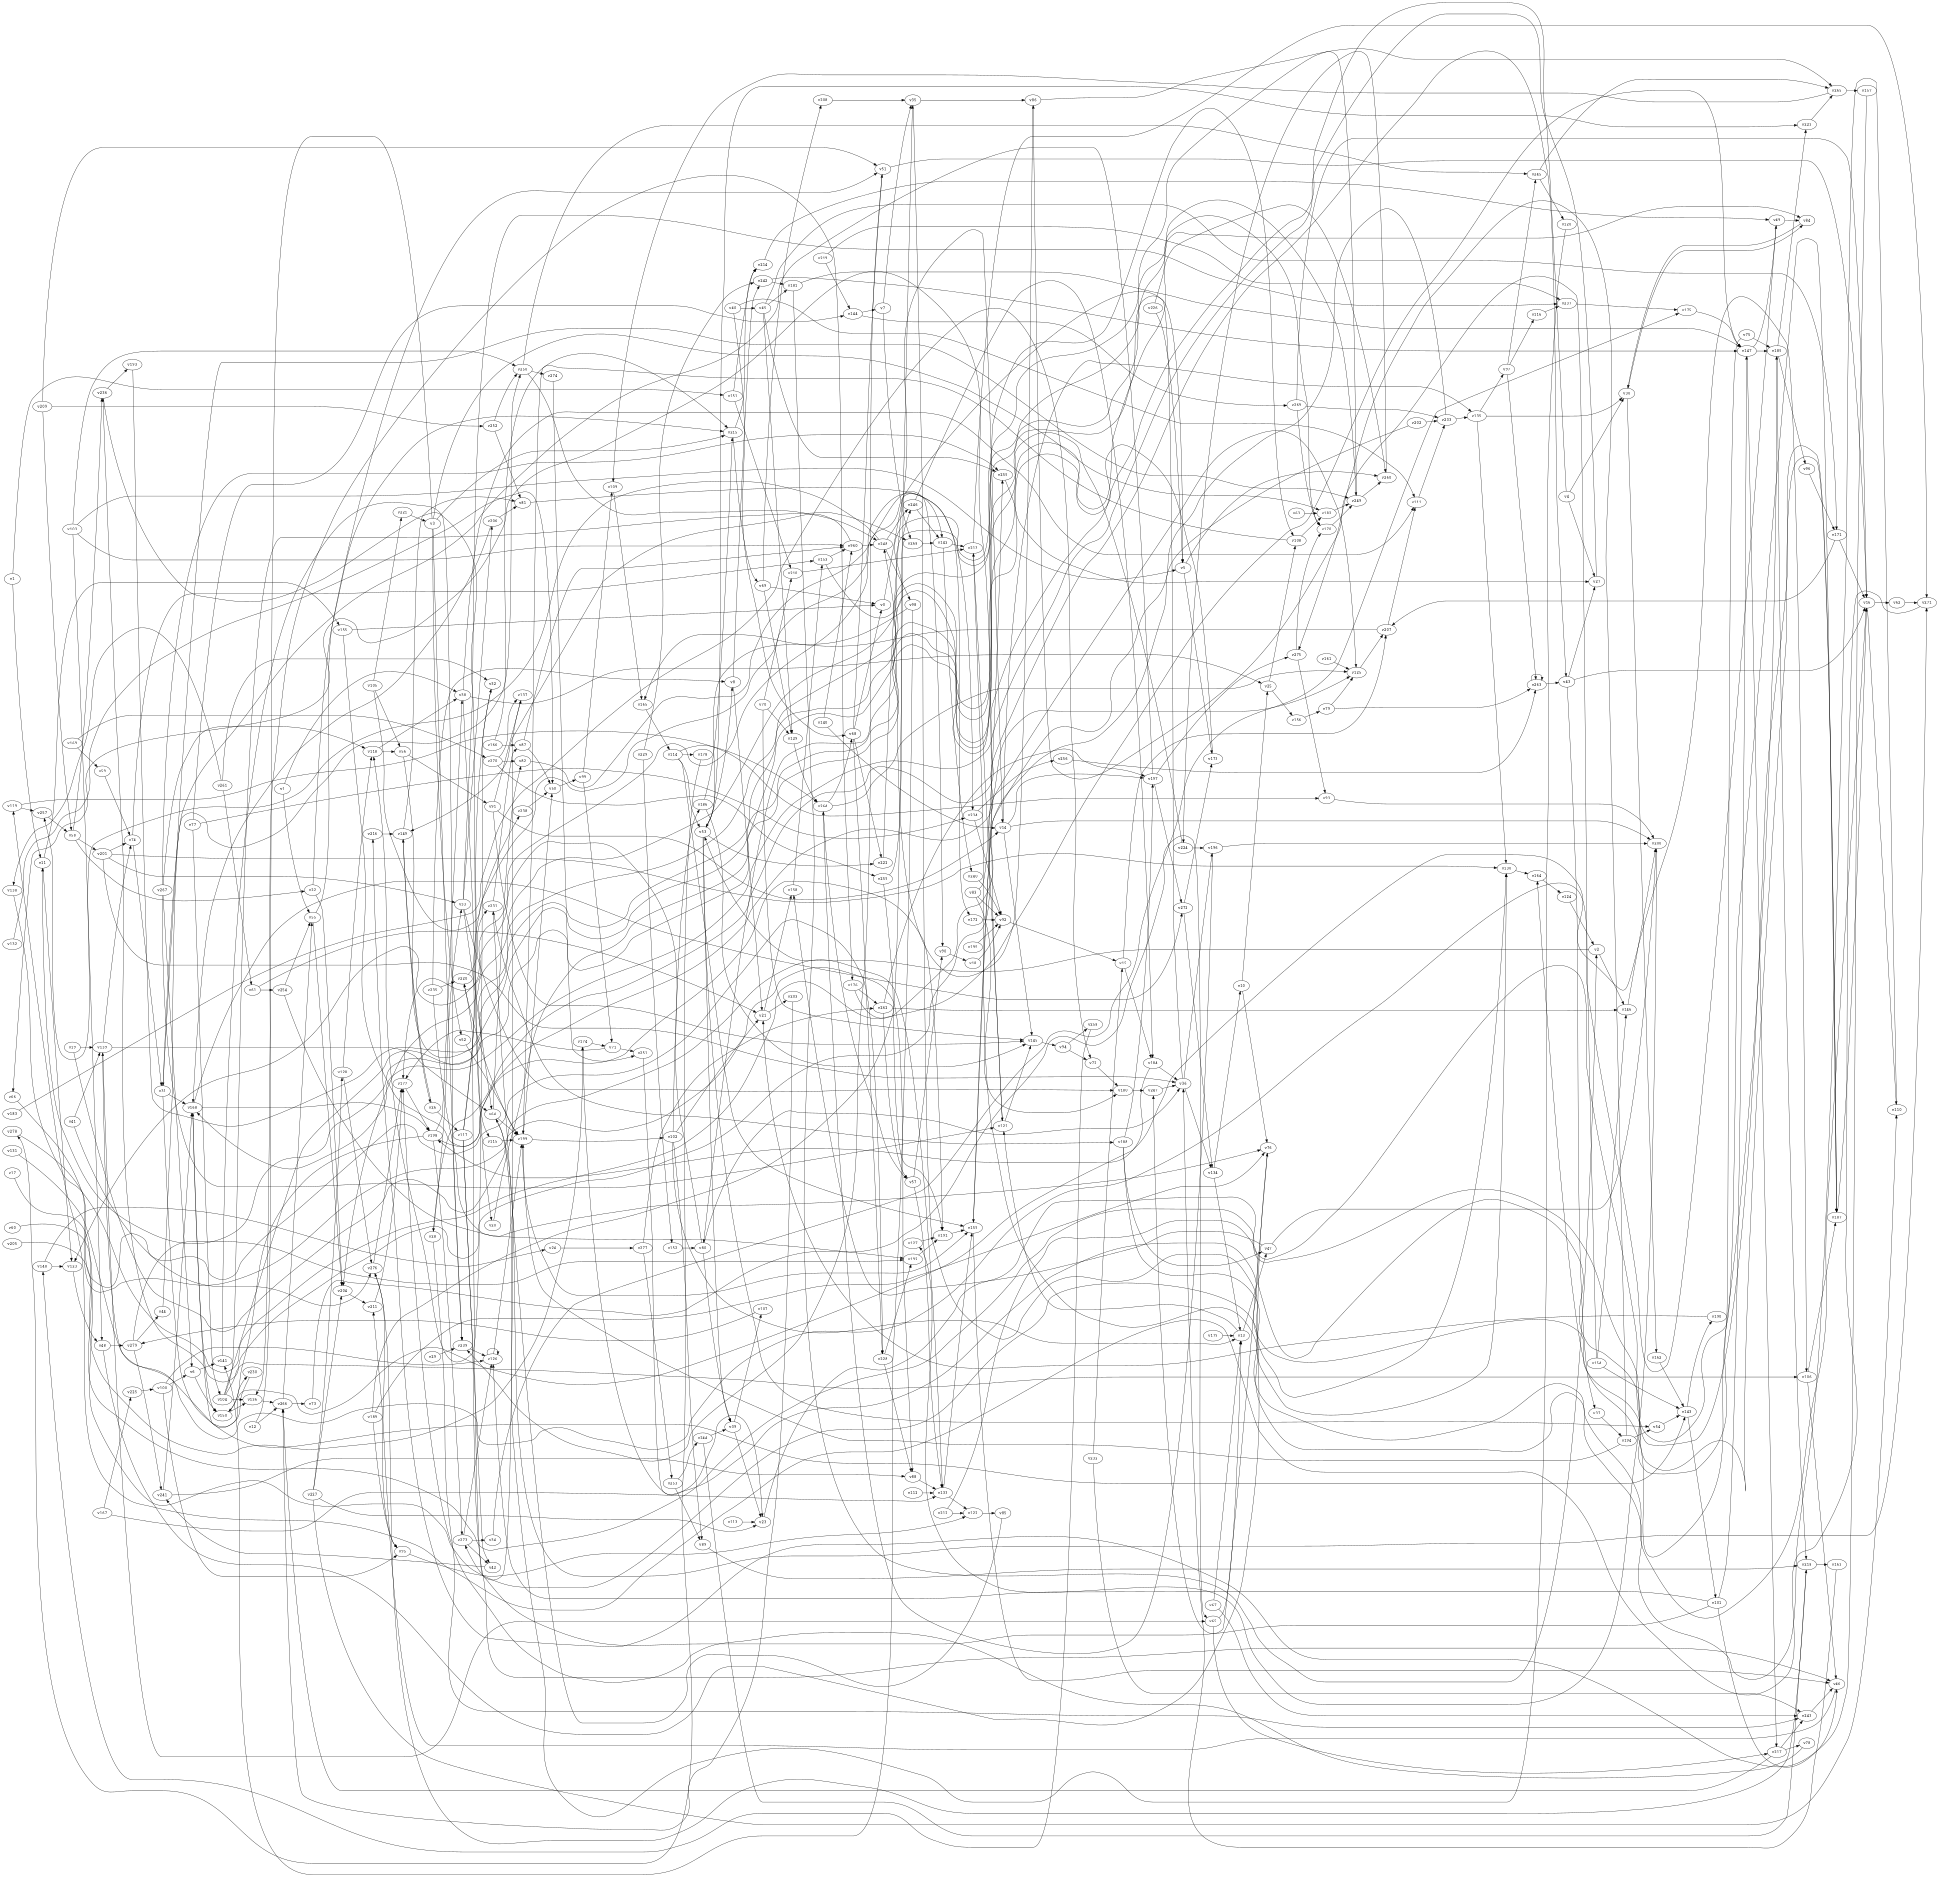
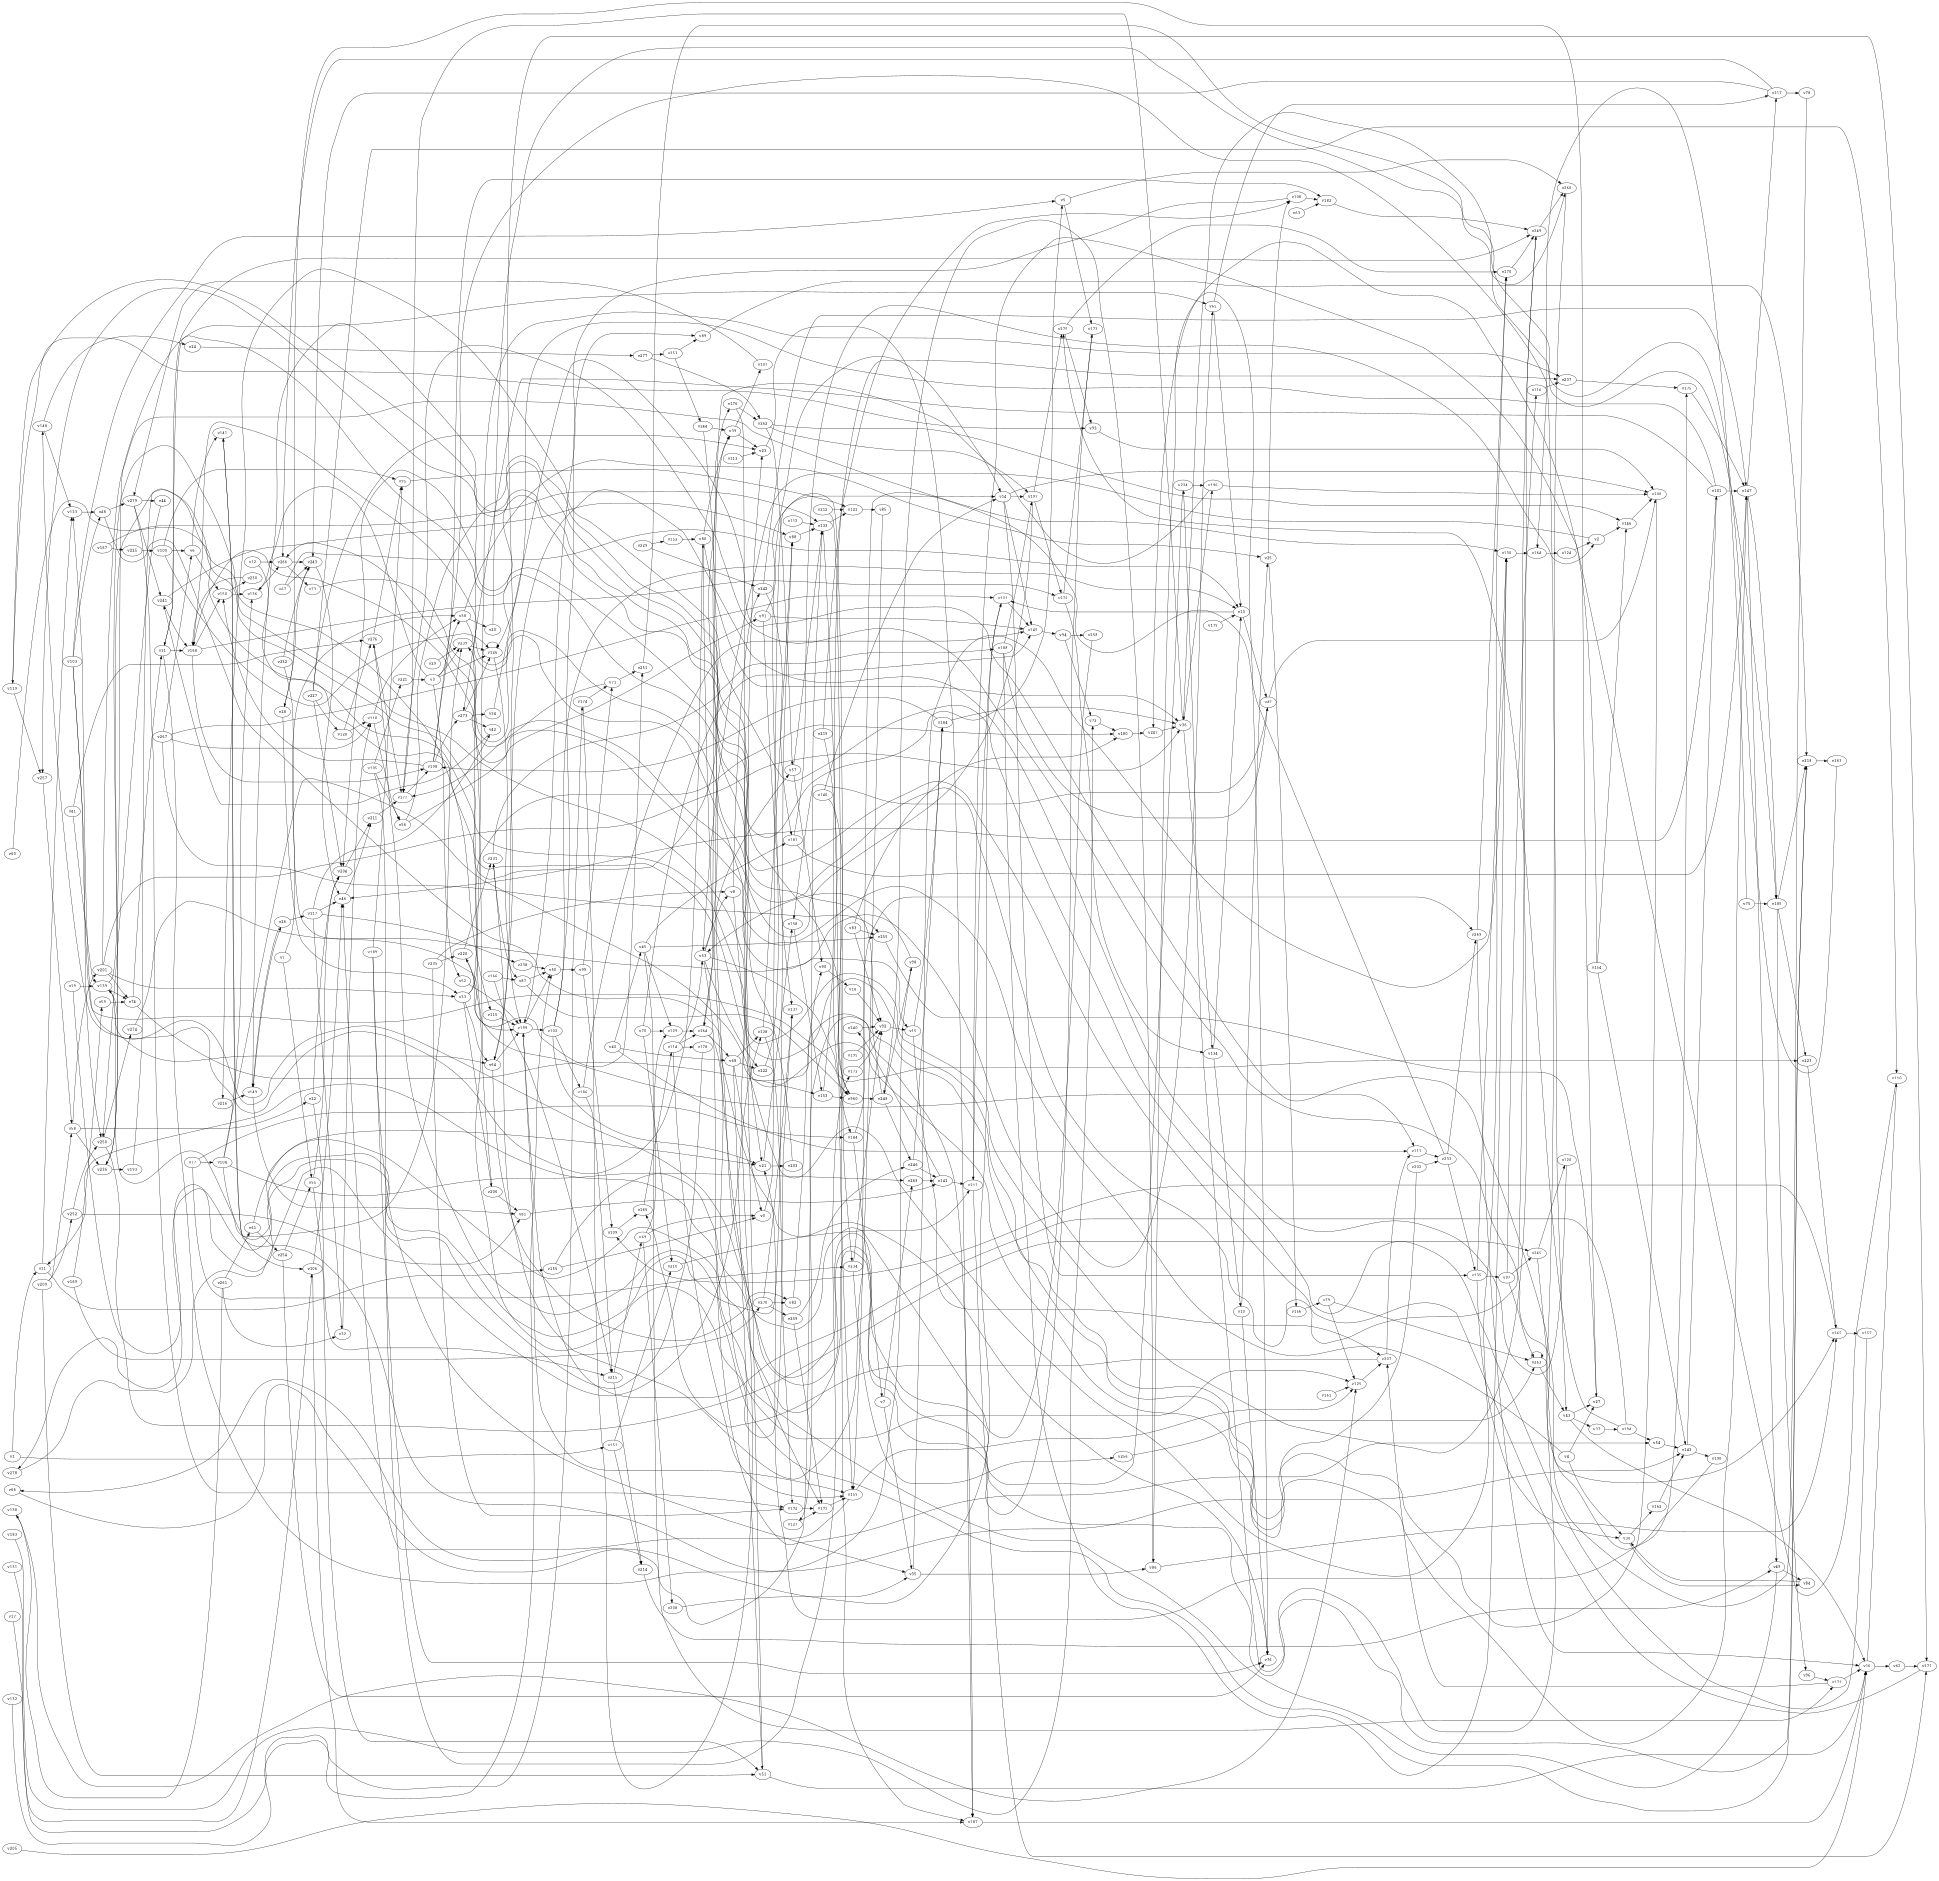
node "v226": removed
edge "v269" -> "v233": reversed
edge "v3" -> "v215": now "v3" -> "v126"
edge "v250" -> "v248": removed
edge "v266" -> "v55": now "v266" -> "v243"
